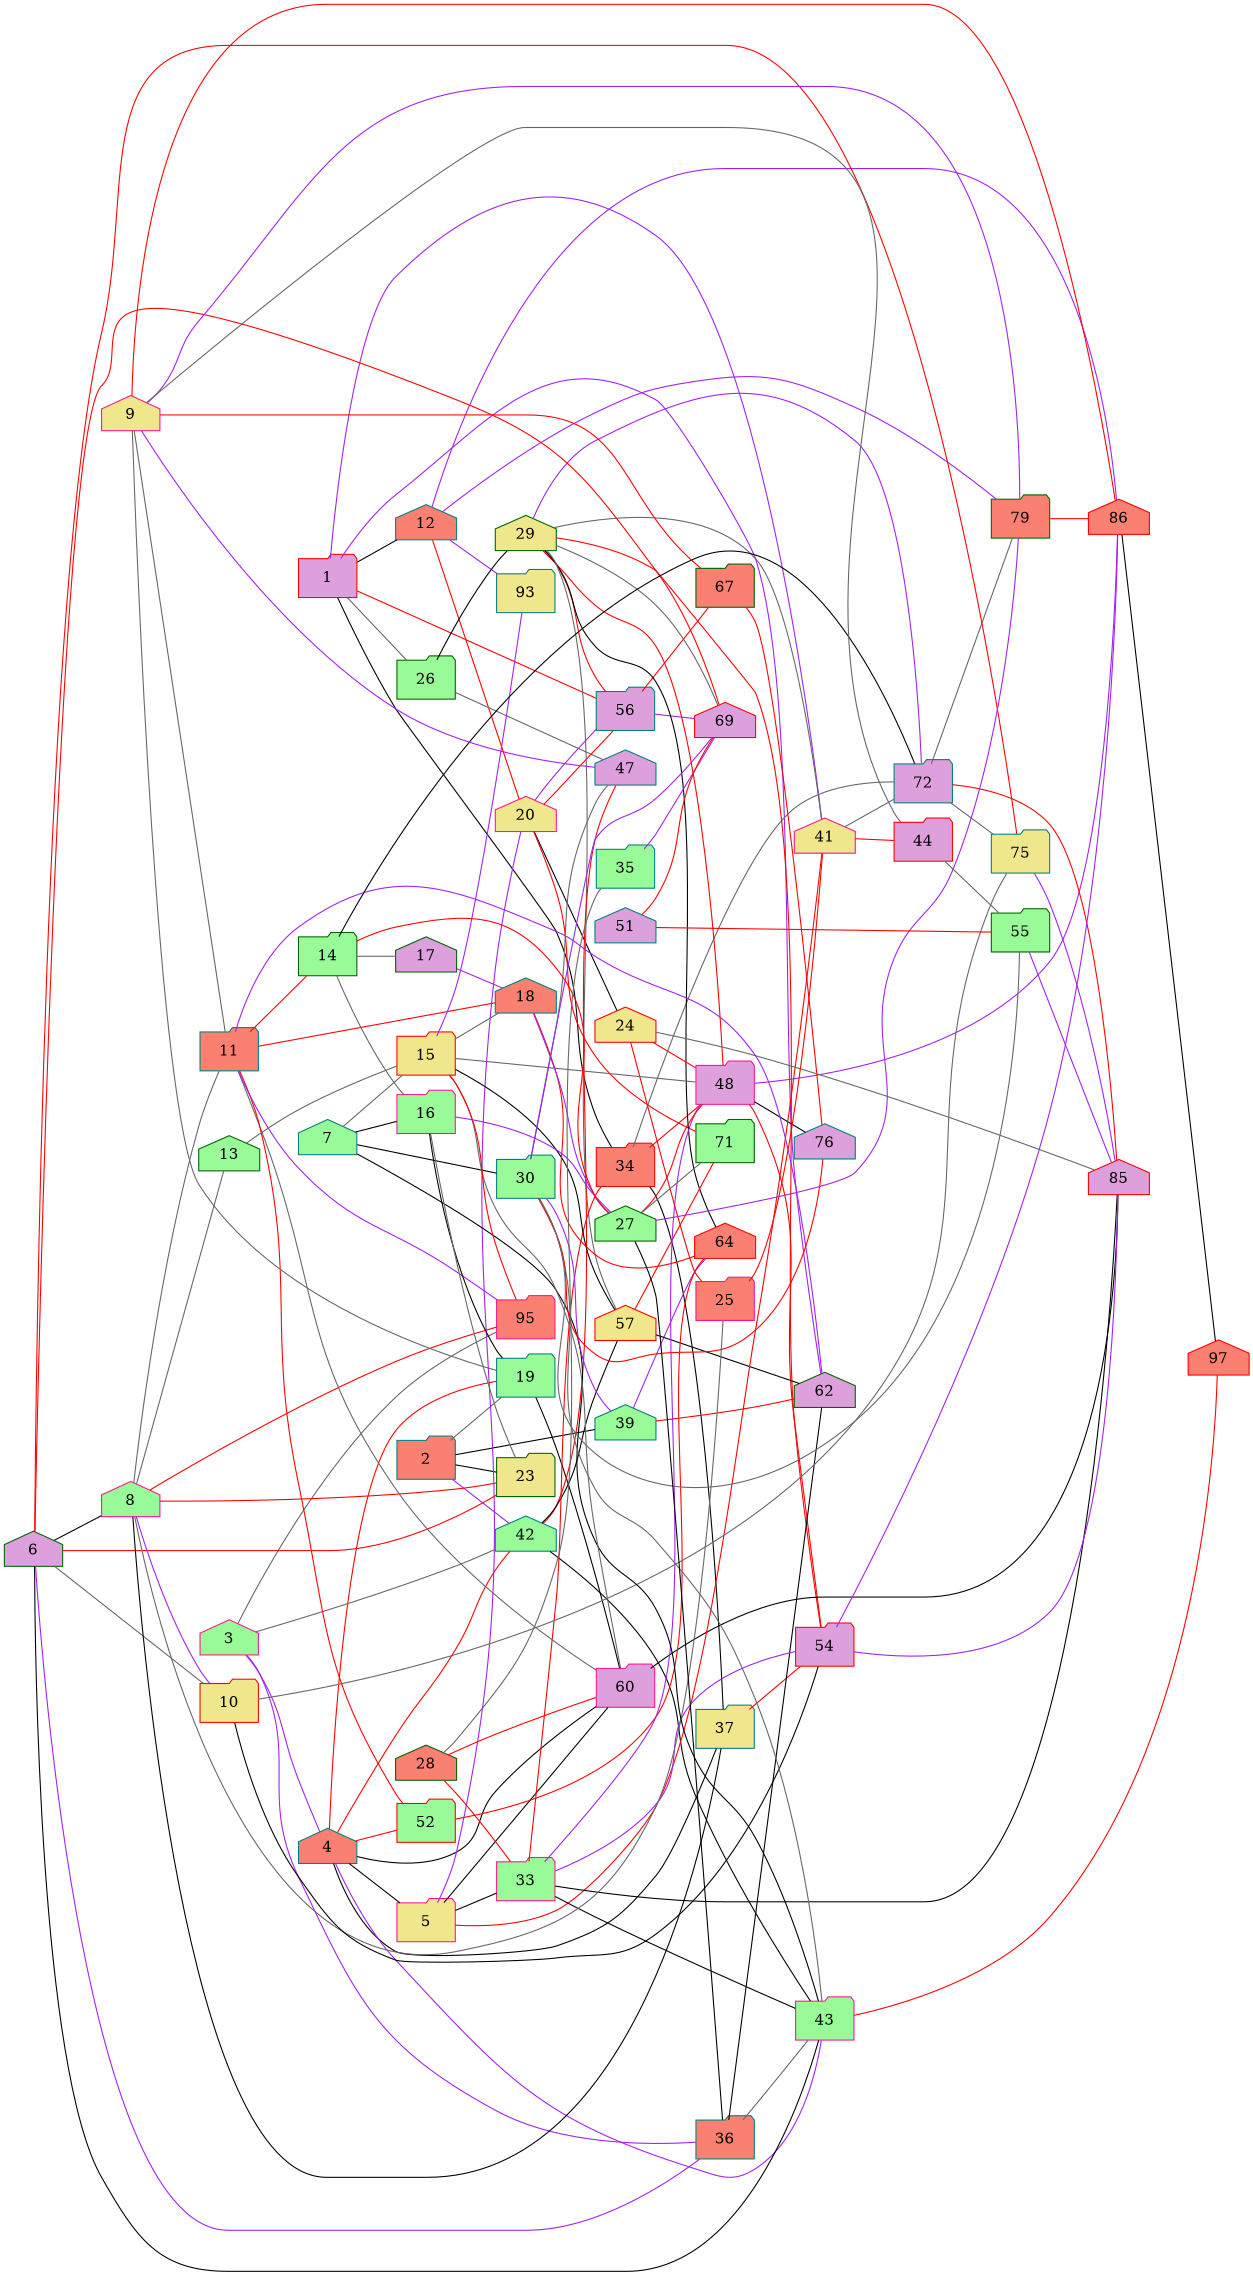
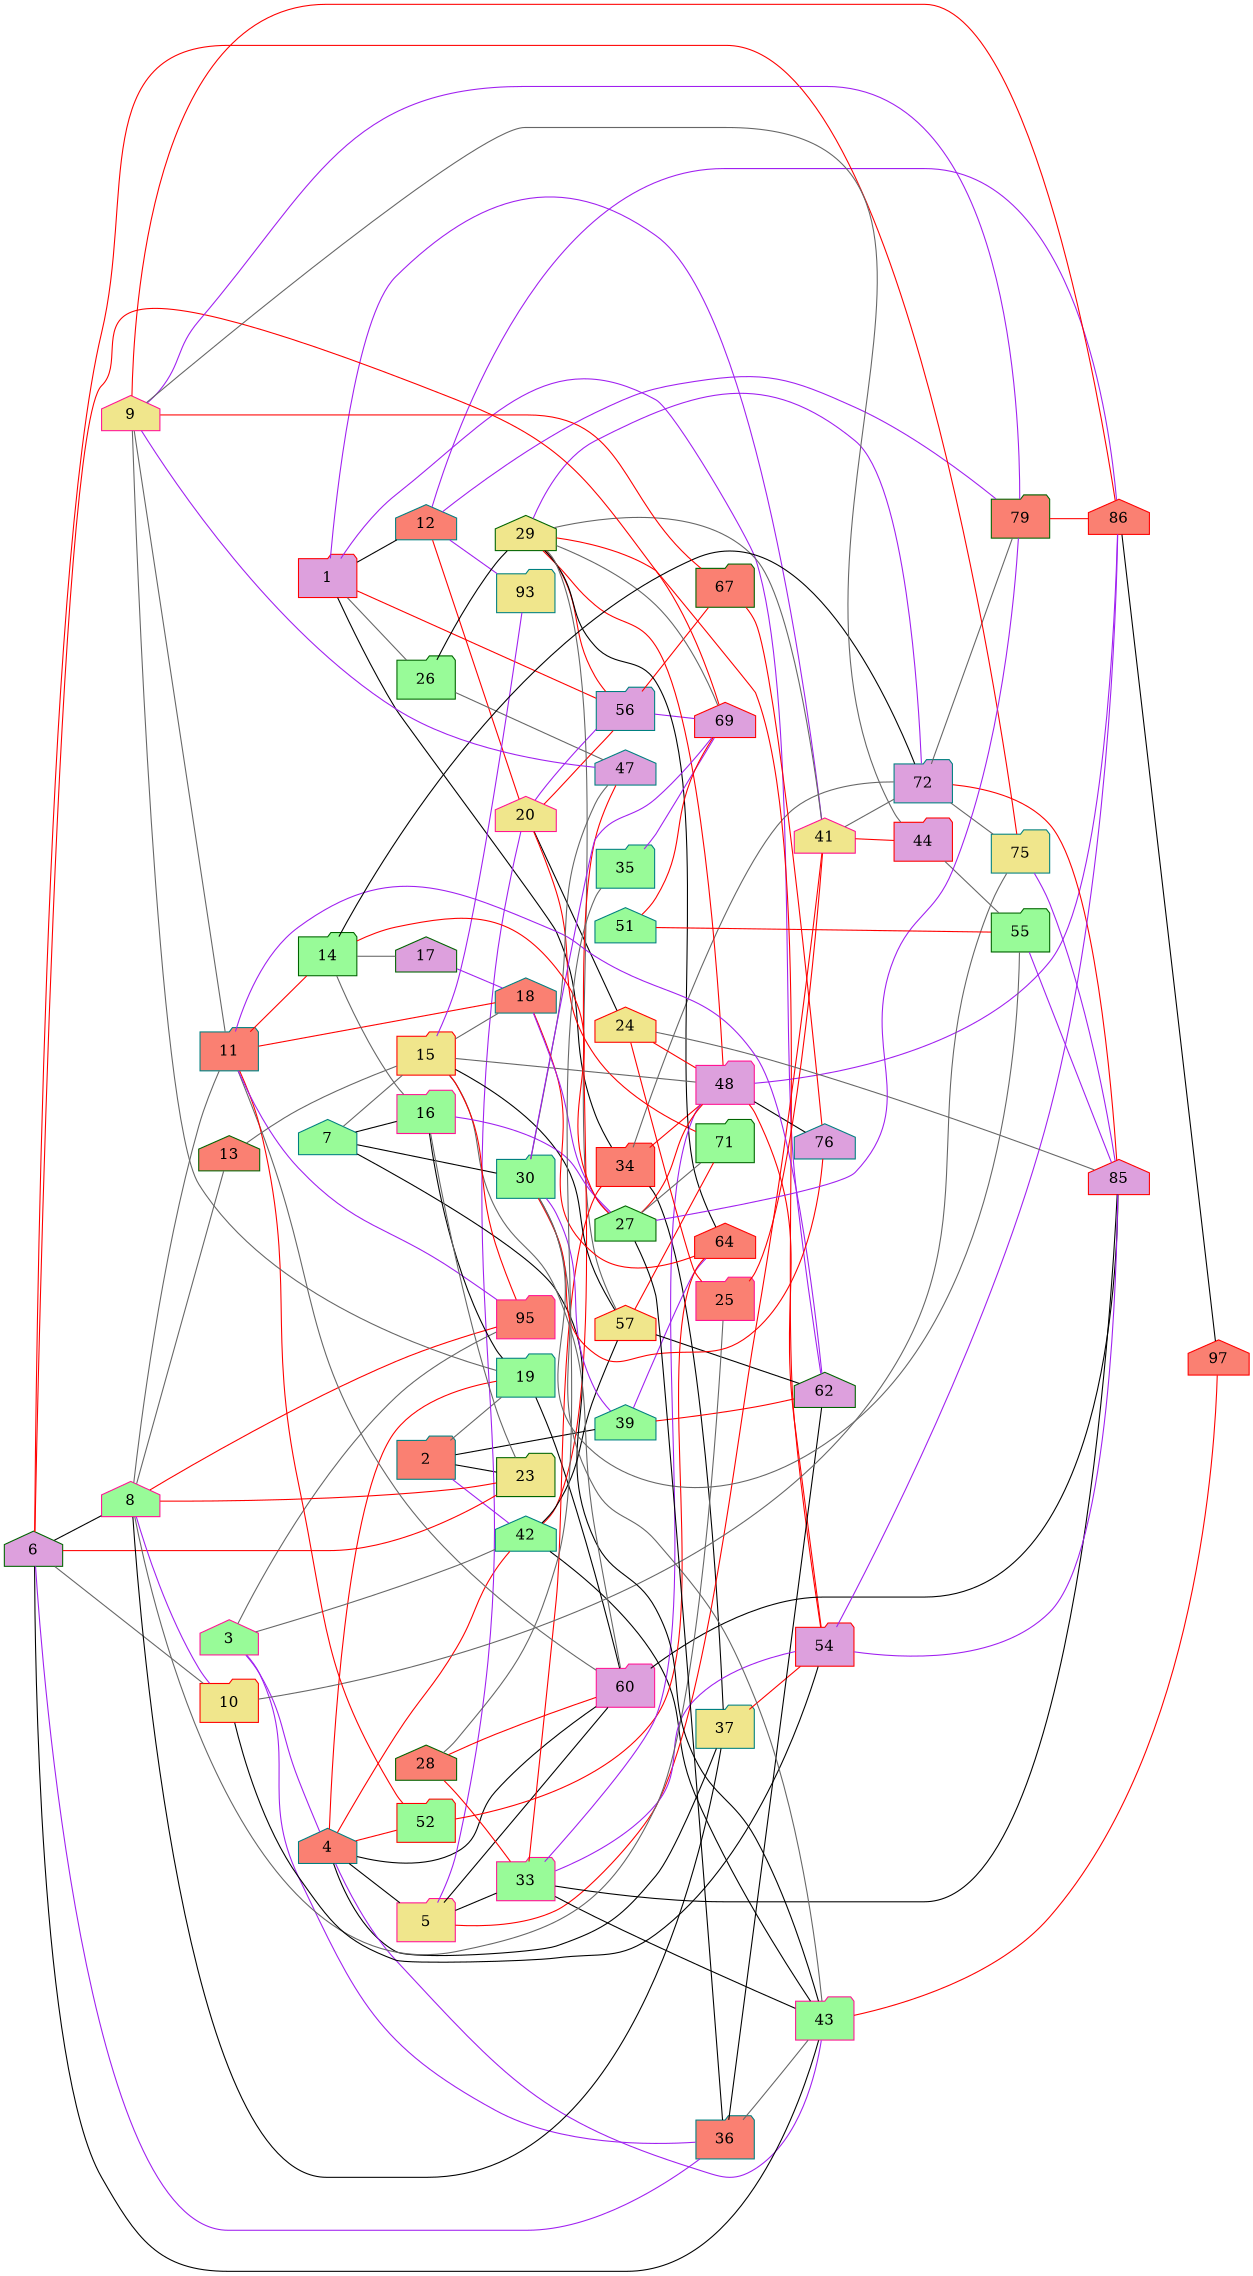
node "51": fillcolor plum -> palegreen
node "13": fillcolor palegreen -> salmon
